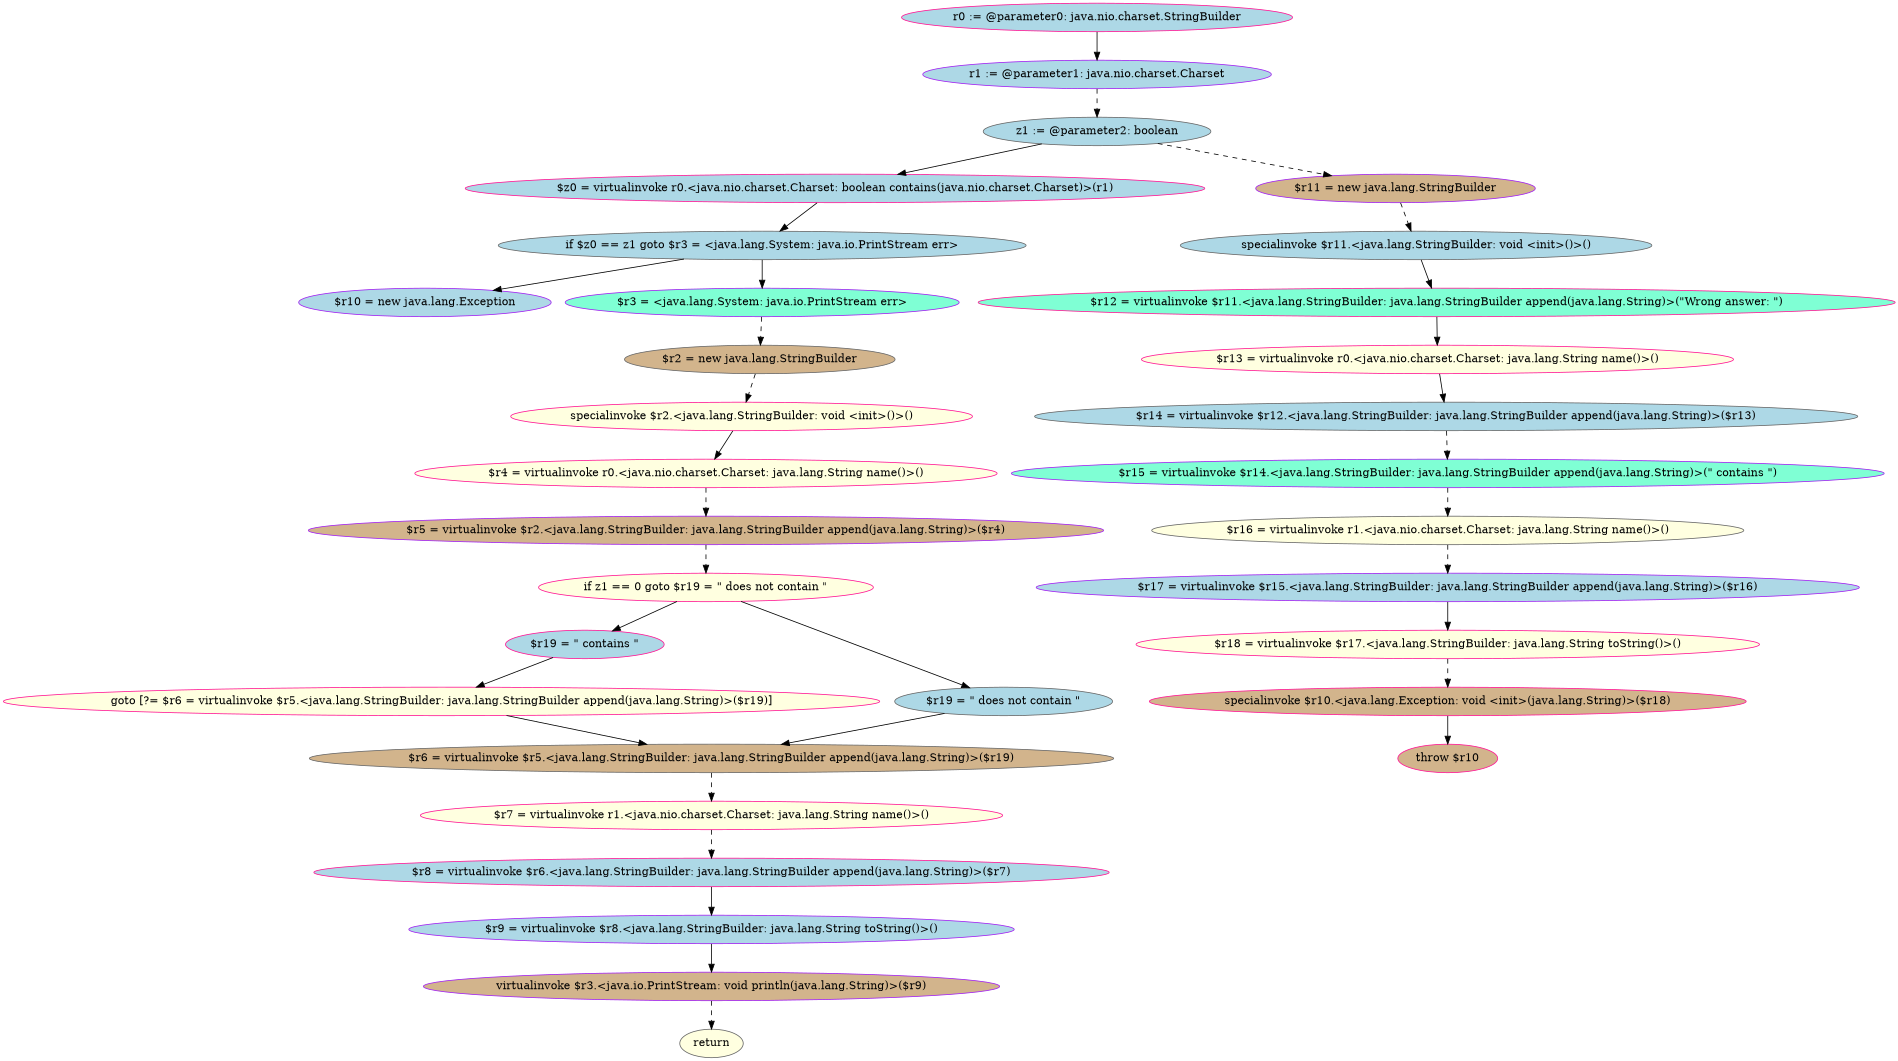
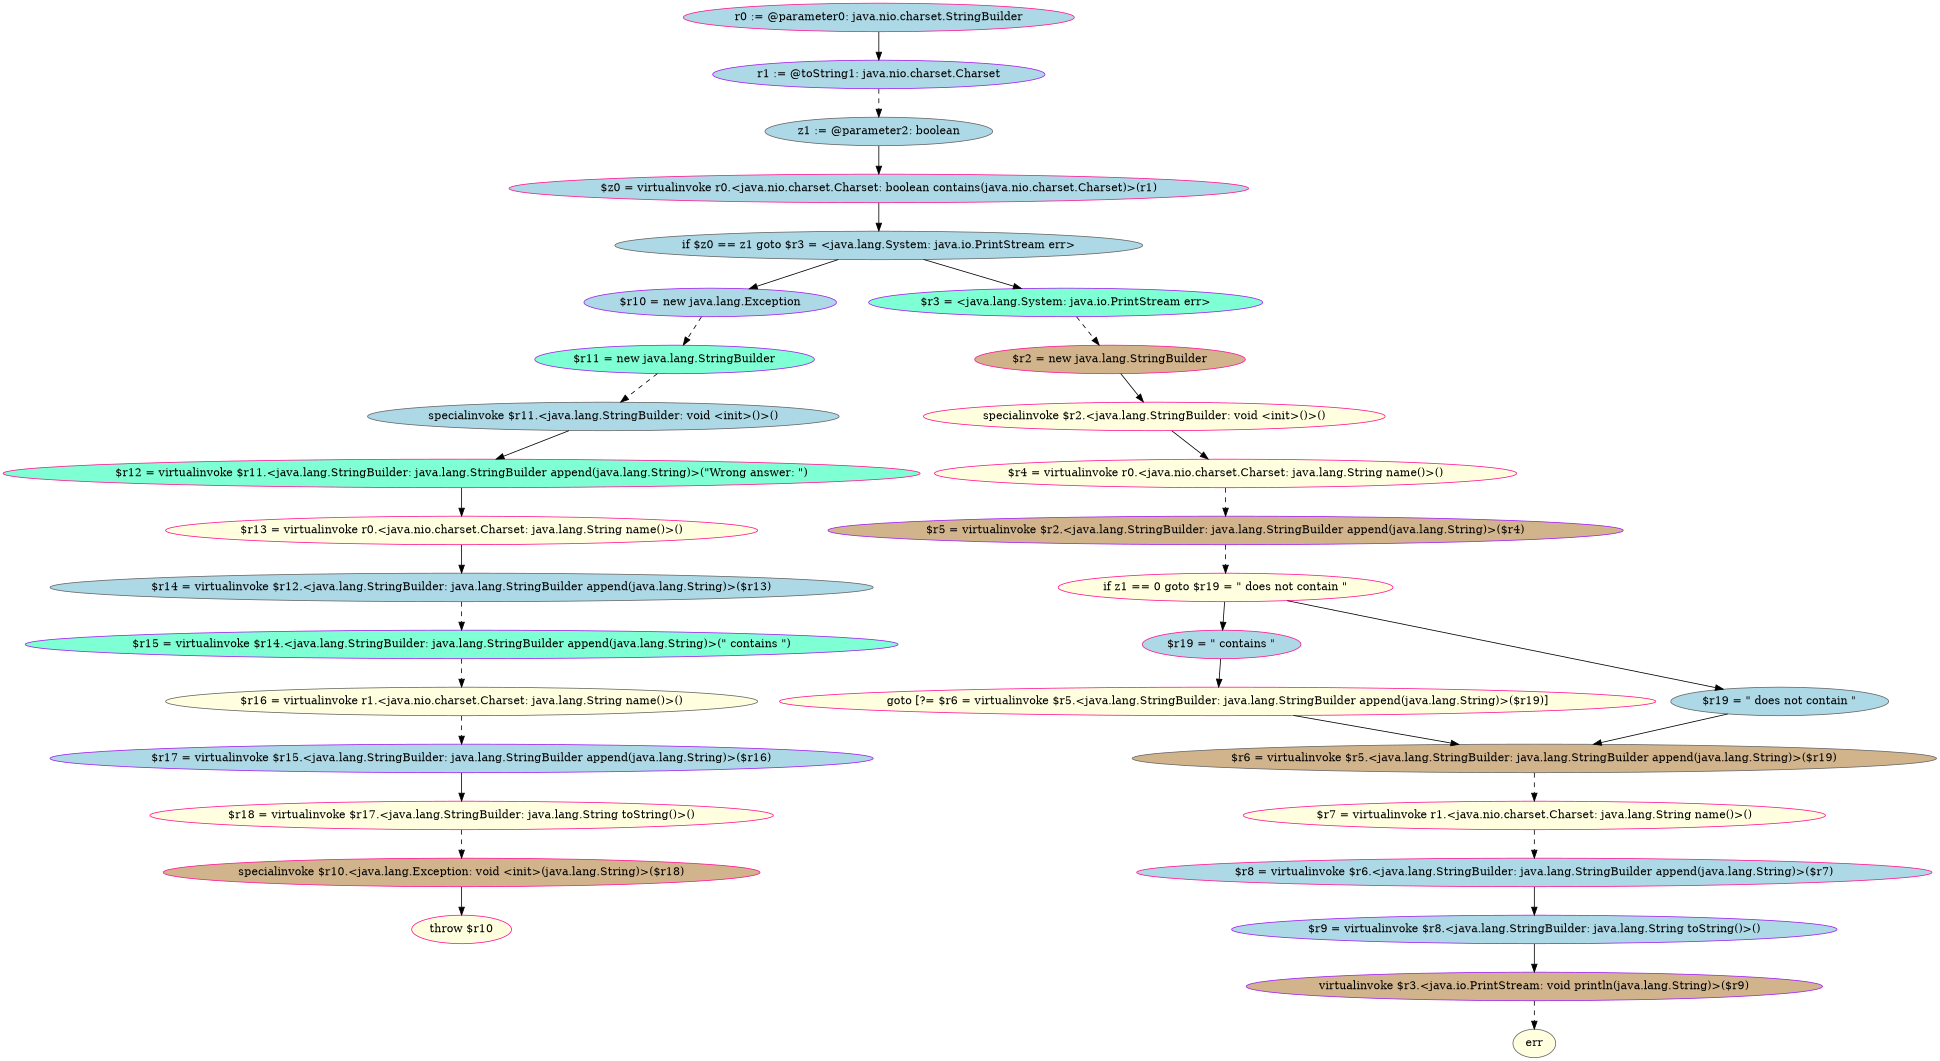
node "r1 := @parameter1: java.nio.charset.Charset": label "r1 := @parameter1: java.nio.charset.Charset" -> "r1 := @toString1: java.nio.charset.Charset"
edge "z1 := @parameter2: boolean" -> "$r11 = new java.lang.StringBuilder": now "$r10 = new java.lang.Exception" -> "$r11 = new java.lang.StringBuilder"
node "$r11 = new java.lang.StringBuilder": fillcolor tan -> aquamarine
node "$r2 = new java.lang.StringBuilder": color gray40 -> deeppink
edge "$r2 = new java.lang.StringBuilder" -> "specialinvoke $r2.<java.lang.StringBuilder: void <init>()>()": style dashed -> solid
node "throw $r10": fillcolor tan -> lightyellow
node "return": label "return" -> "err"
